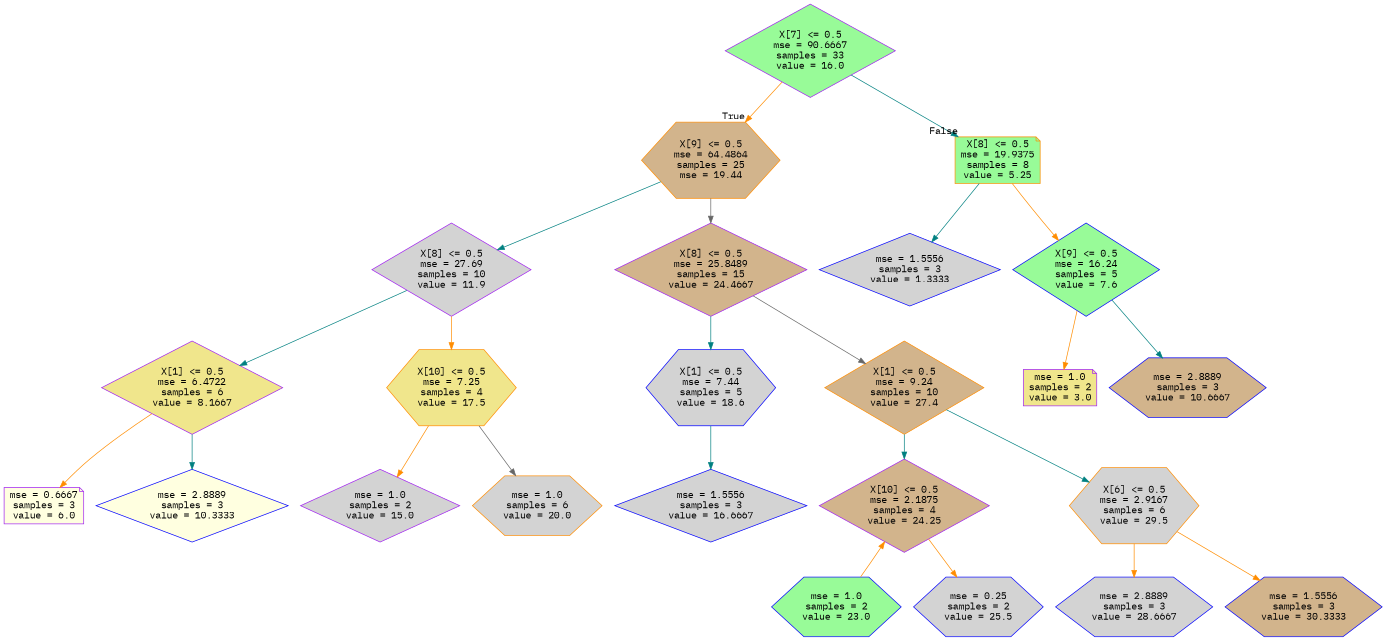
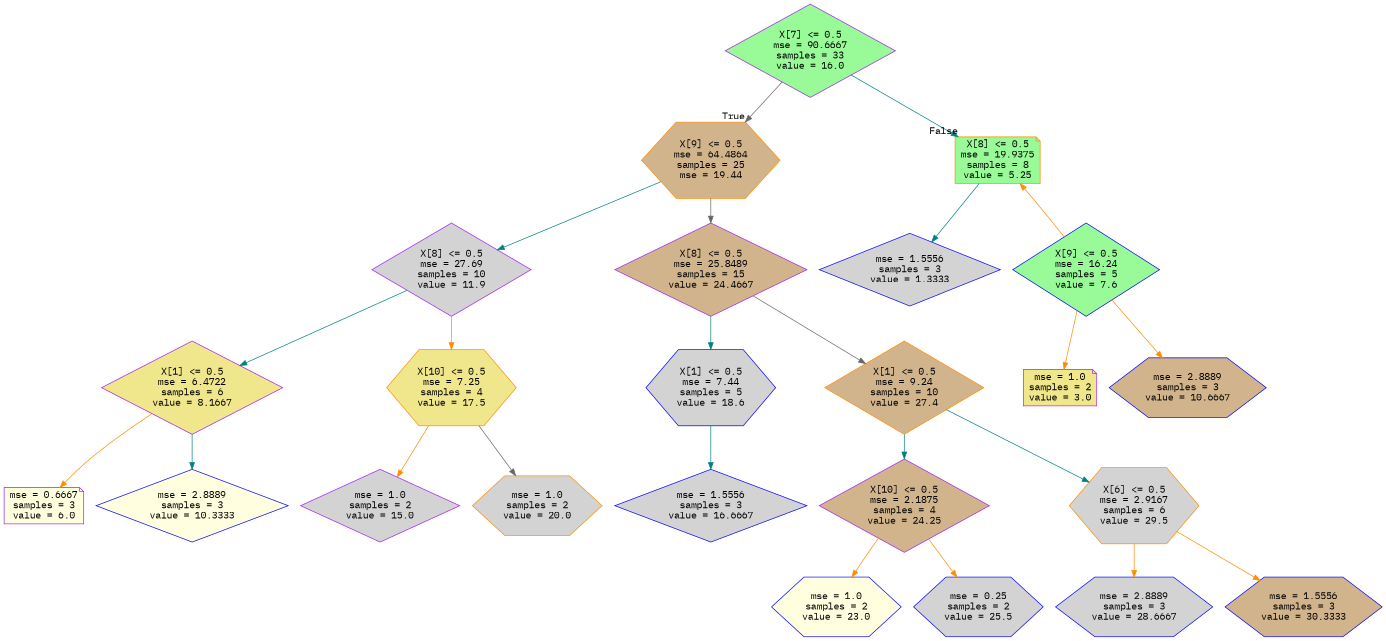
edge "X[7] <= 0.5 mse = 90.6667 samples = 33 value = 16.0" -> "X[9] <= 0.5 mse = 64.4864 samples = 25 mse = 19.44": color darkorange -> gray40
edge "X[8] <= 0.5 mse = 19.9375 samples = 8 value = 5.25" -> "X[9] <= 0.5 mse = 16.24 samples = 5 value = 7.6": reversed
edge "X[9] <= 0.5 mse = 16.24 samples = 5 value = 7.6" -> "mse = 2.8889 samples = 3 value = 10.6667": color teal -> darkorange
node "mse = 1.0 samples = 6 value = 20.0": label "mse = 1.0 samples = 6 value = 20.0" -> "mse = 1.0 samples = 2 value = 20.0"
edge "mse = 1.0 samples = 2 value = 23.0" -> "X[10] <= 0.5 mse = 2.1875 samples = 4 value = 24.25": reversed
node "mse = 1.0 samples = 2 value = 23.0": fillcolor palegreen -> lightyellow
